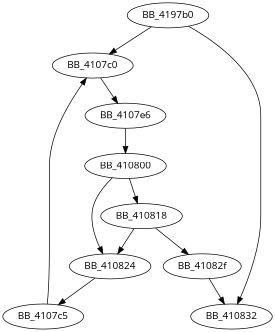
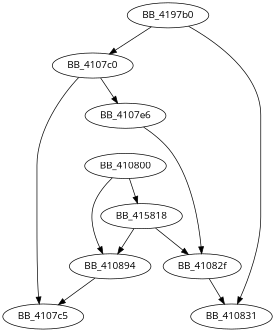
edge "BB_4107e6" -> "BB_410800": now "BB_4107e6" -> "BB_41082f"
edge "BB_4107c5" -> "BB_4107c0": reversed
node "BB_410818": label "BB_410818" -> "BB_415818"
node "BB_410824": label "BB_410824" -> "BB_410894"
node "BB_410832": label "BB_410832" -> "BB_410831"
